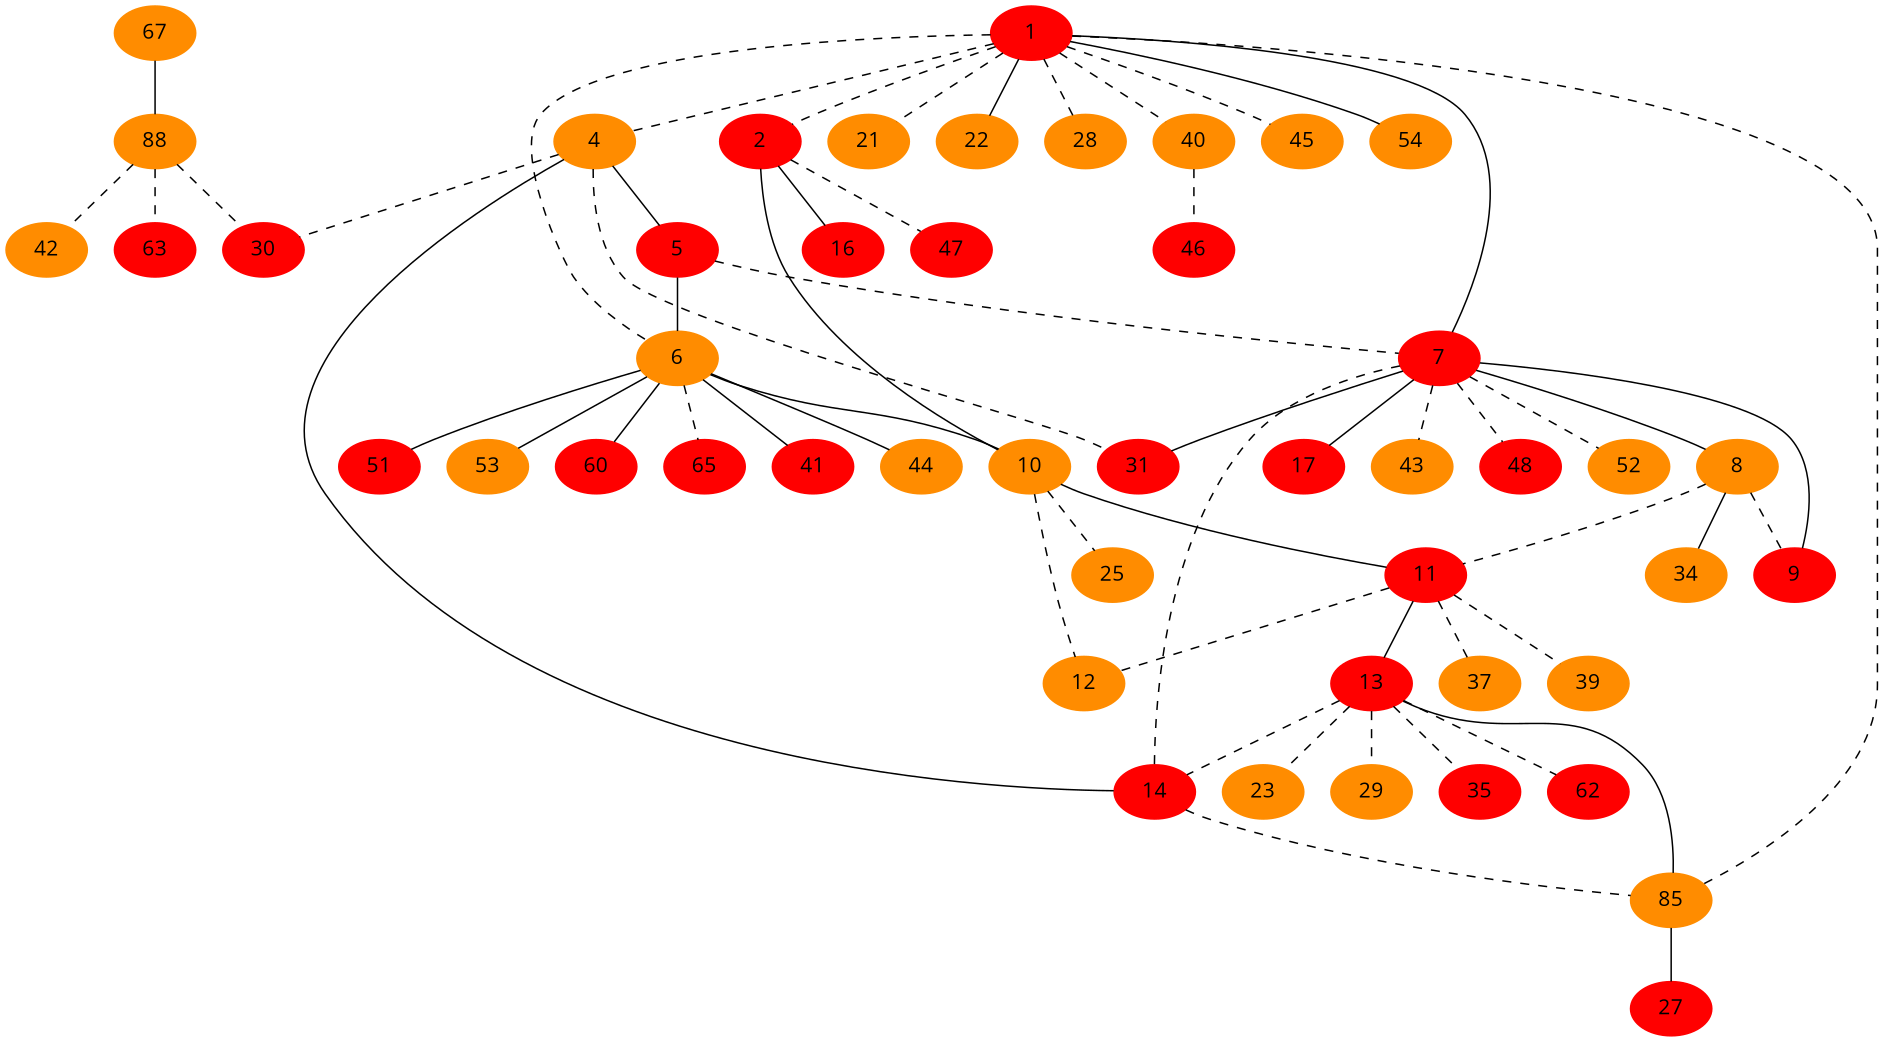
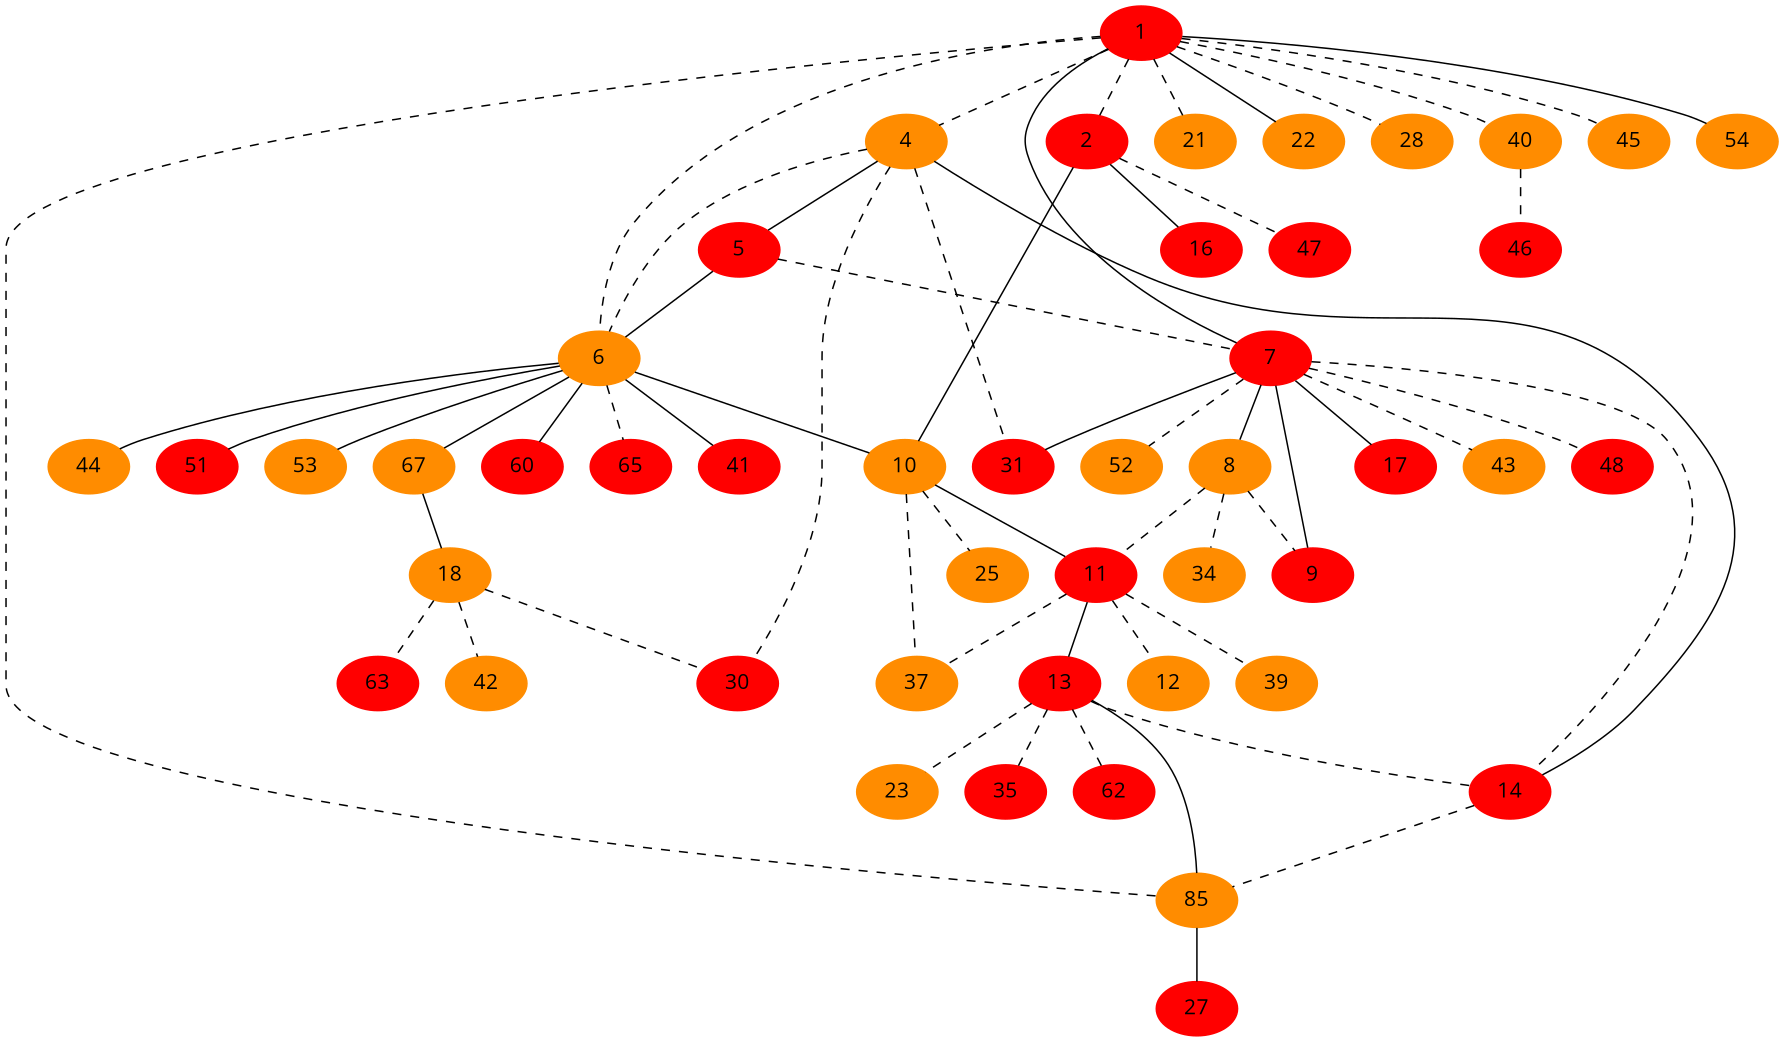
node "88": label "88" -> "18"
edge "4" -- "6": added
edge "6" -- "67": added
edge "8" -- "34": style solid -> dashed
edge "10" -- "12": now "10" -- "37"
node "29": removed
